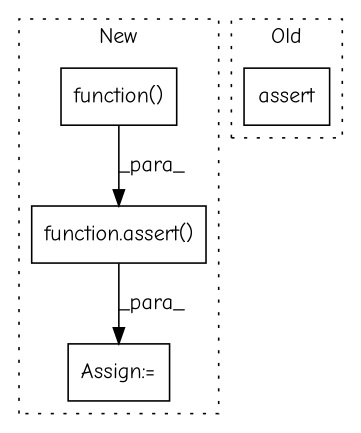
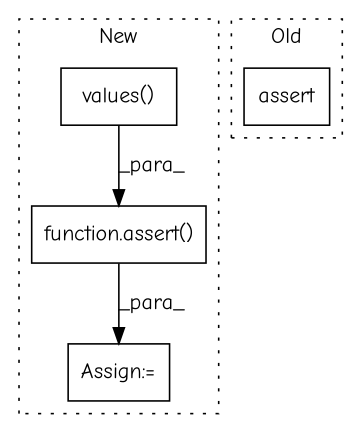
node "function()": label "function()" -> "values()"
